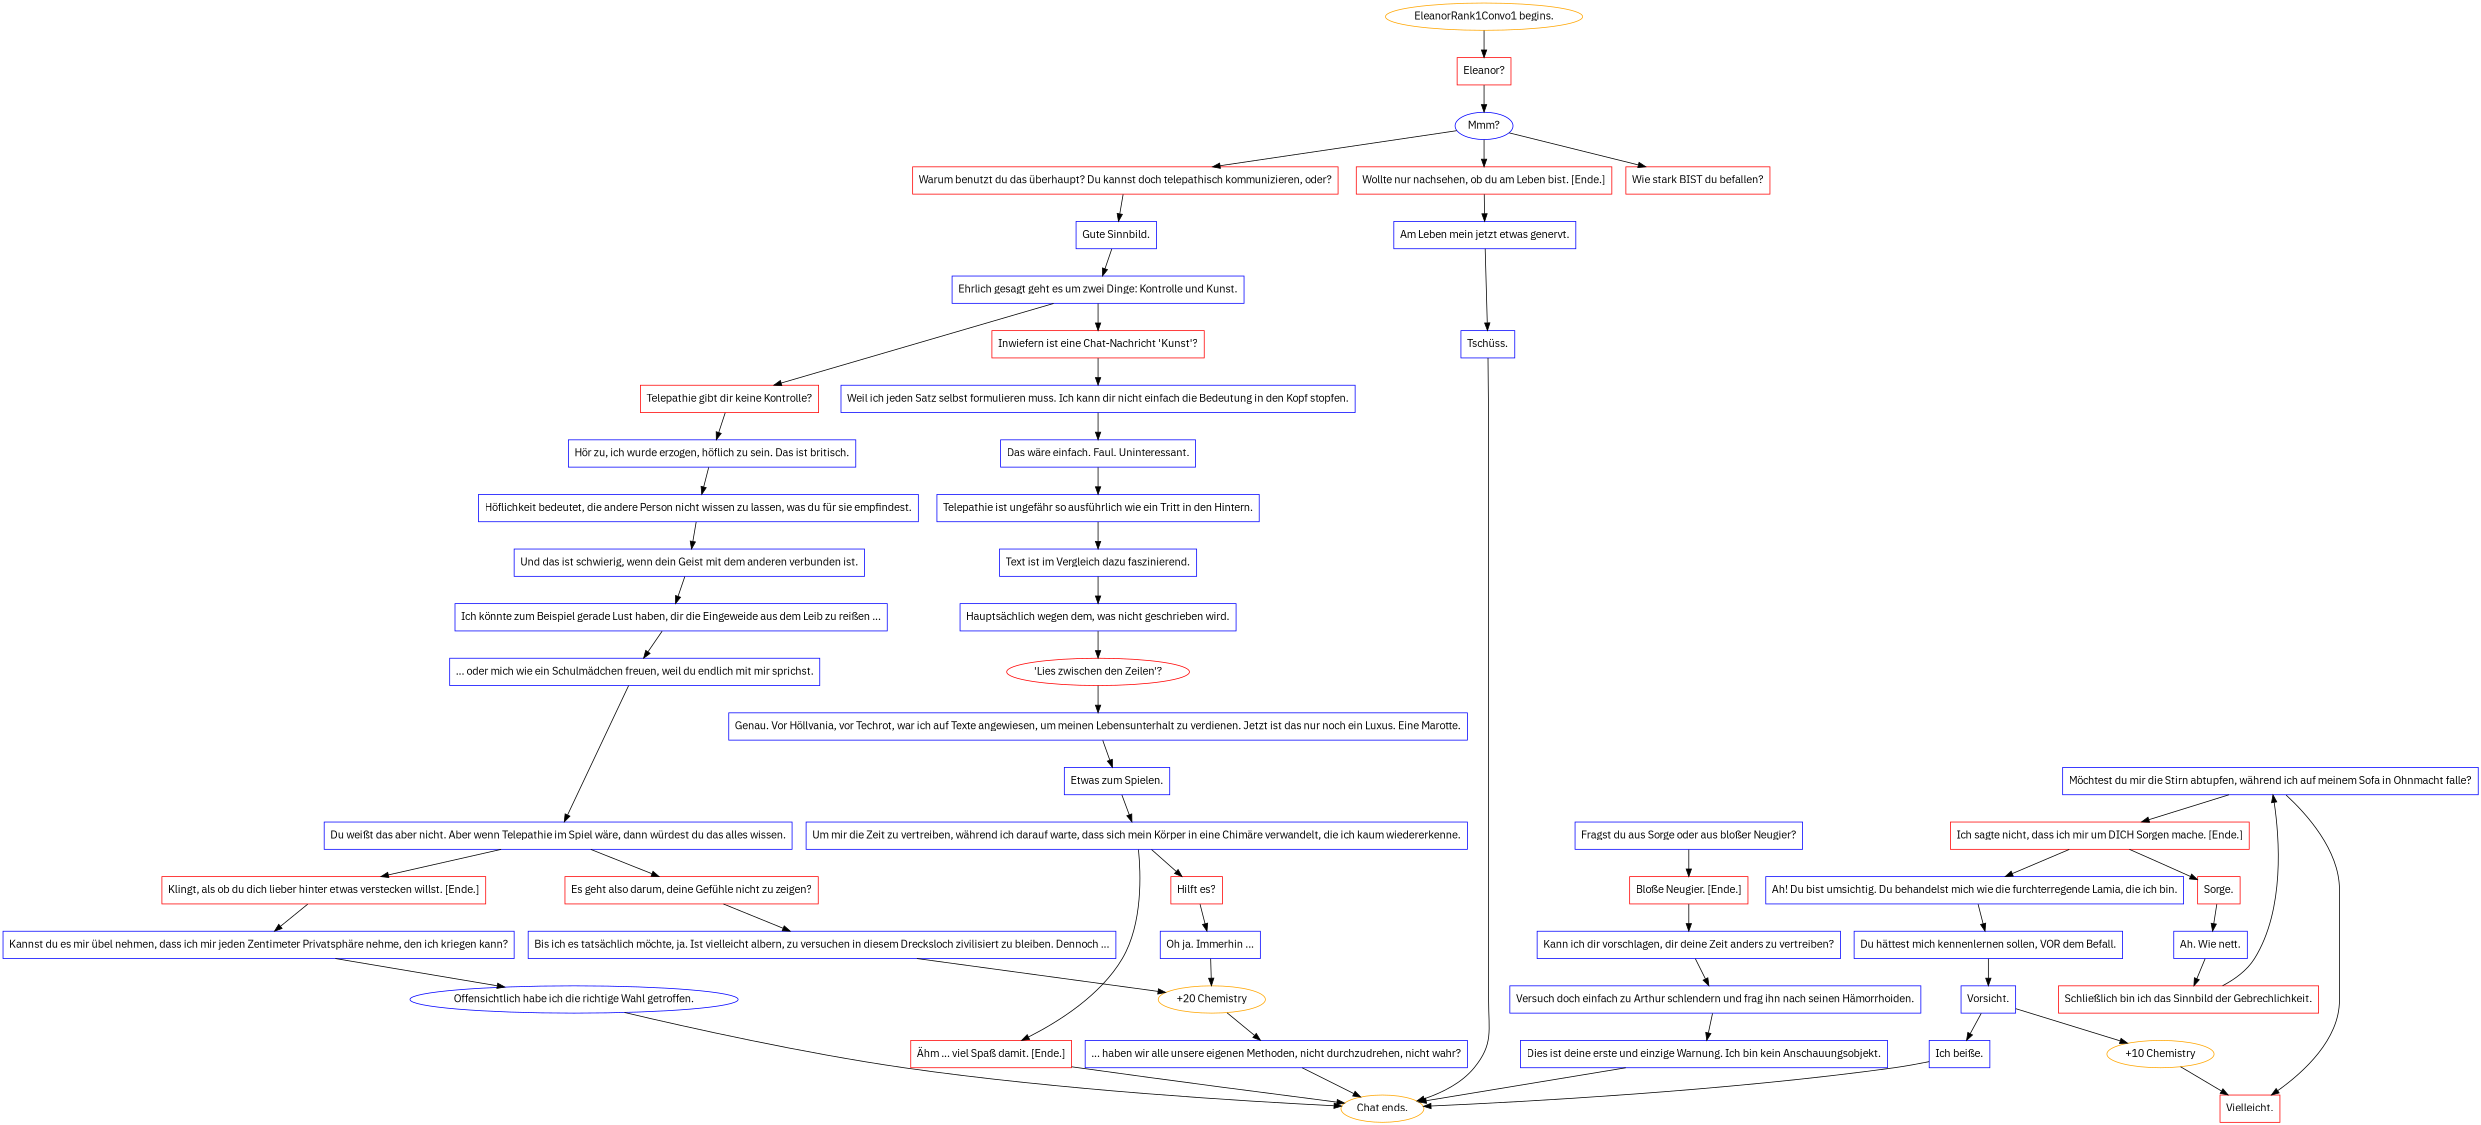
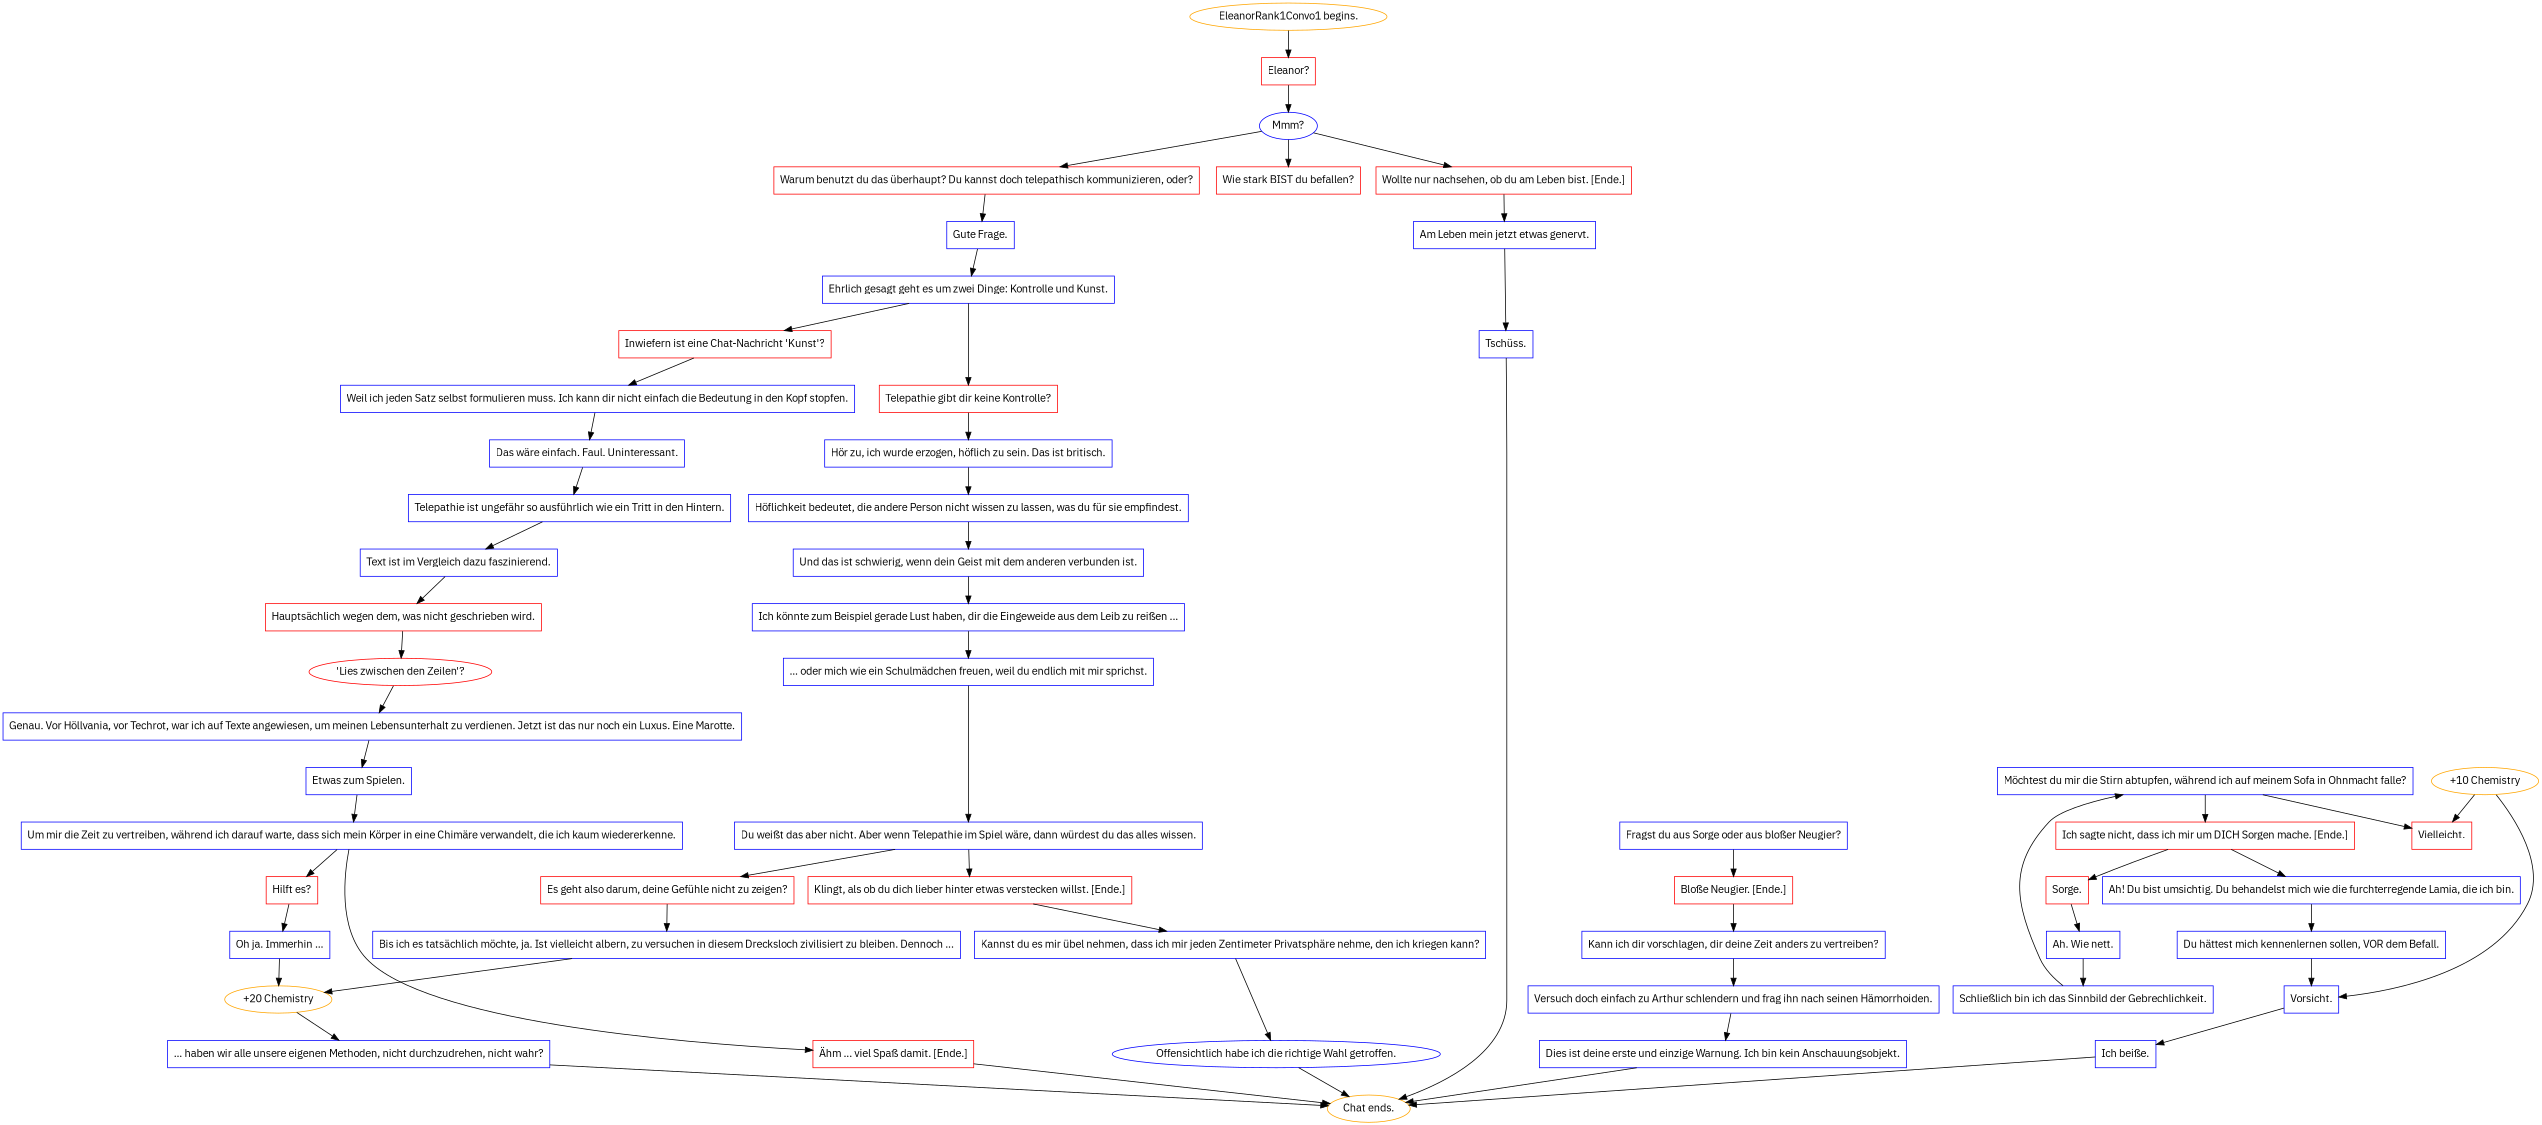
node "Gute Sinnbild.": label "Gute Sinnbild." -> "Gute Frage."
node "Hauptsächlich wegen dem, was nicht geschrieben wird.": color blue -> red
node "Schließlich bin ich das Sinnbild der Gebrechlichkeit.": color red -> blue
edge "Vorsicht." -> "+10 Chemistry": reversed
